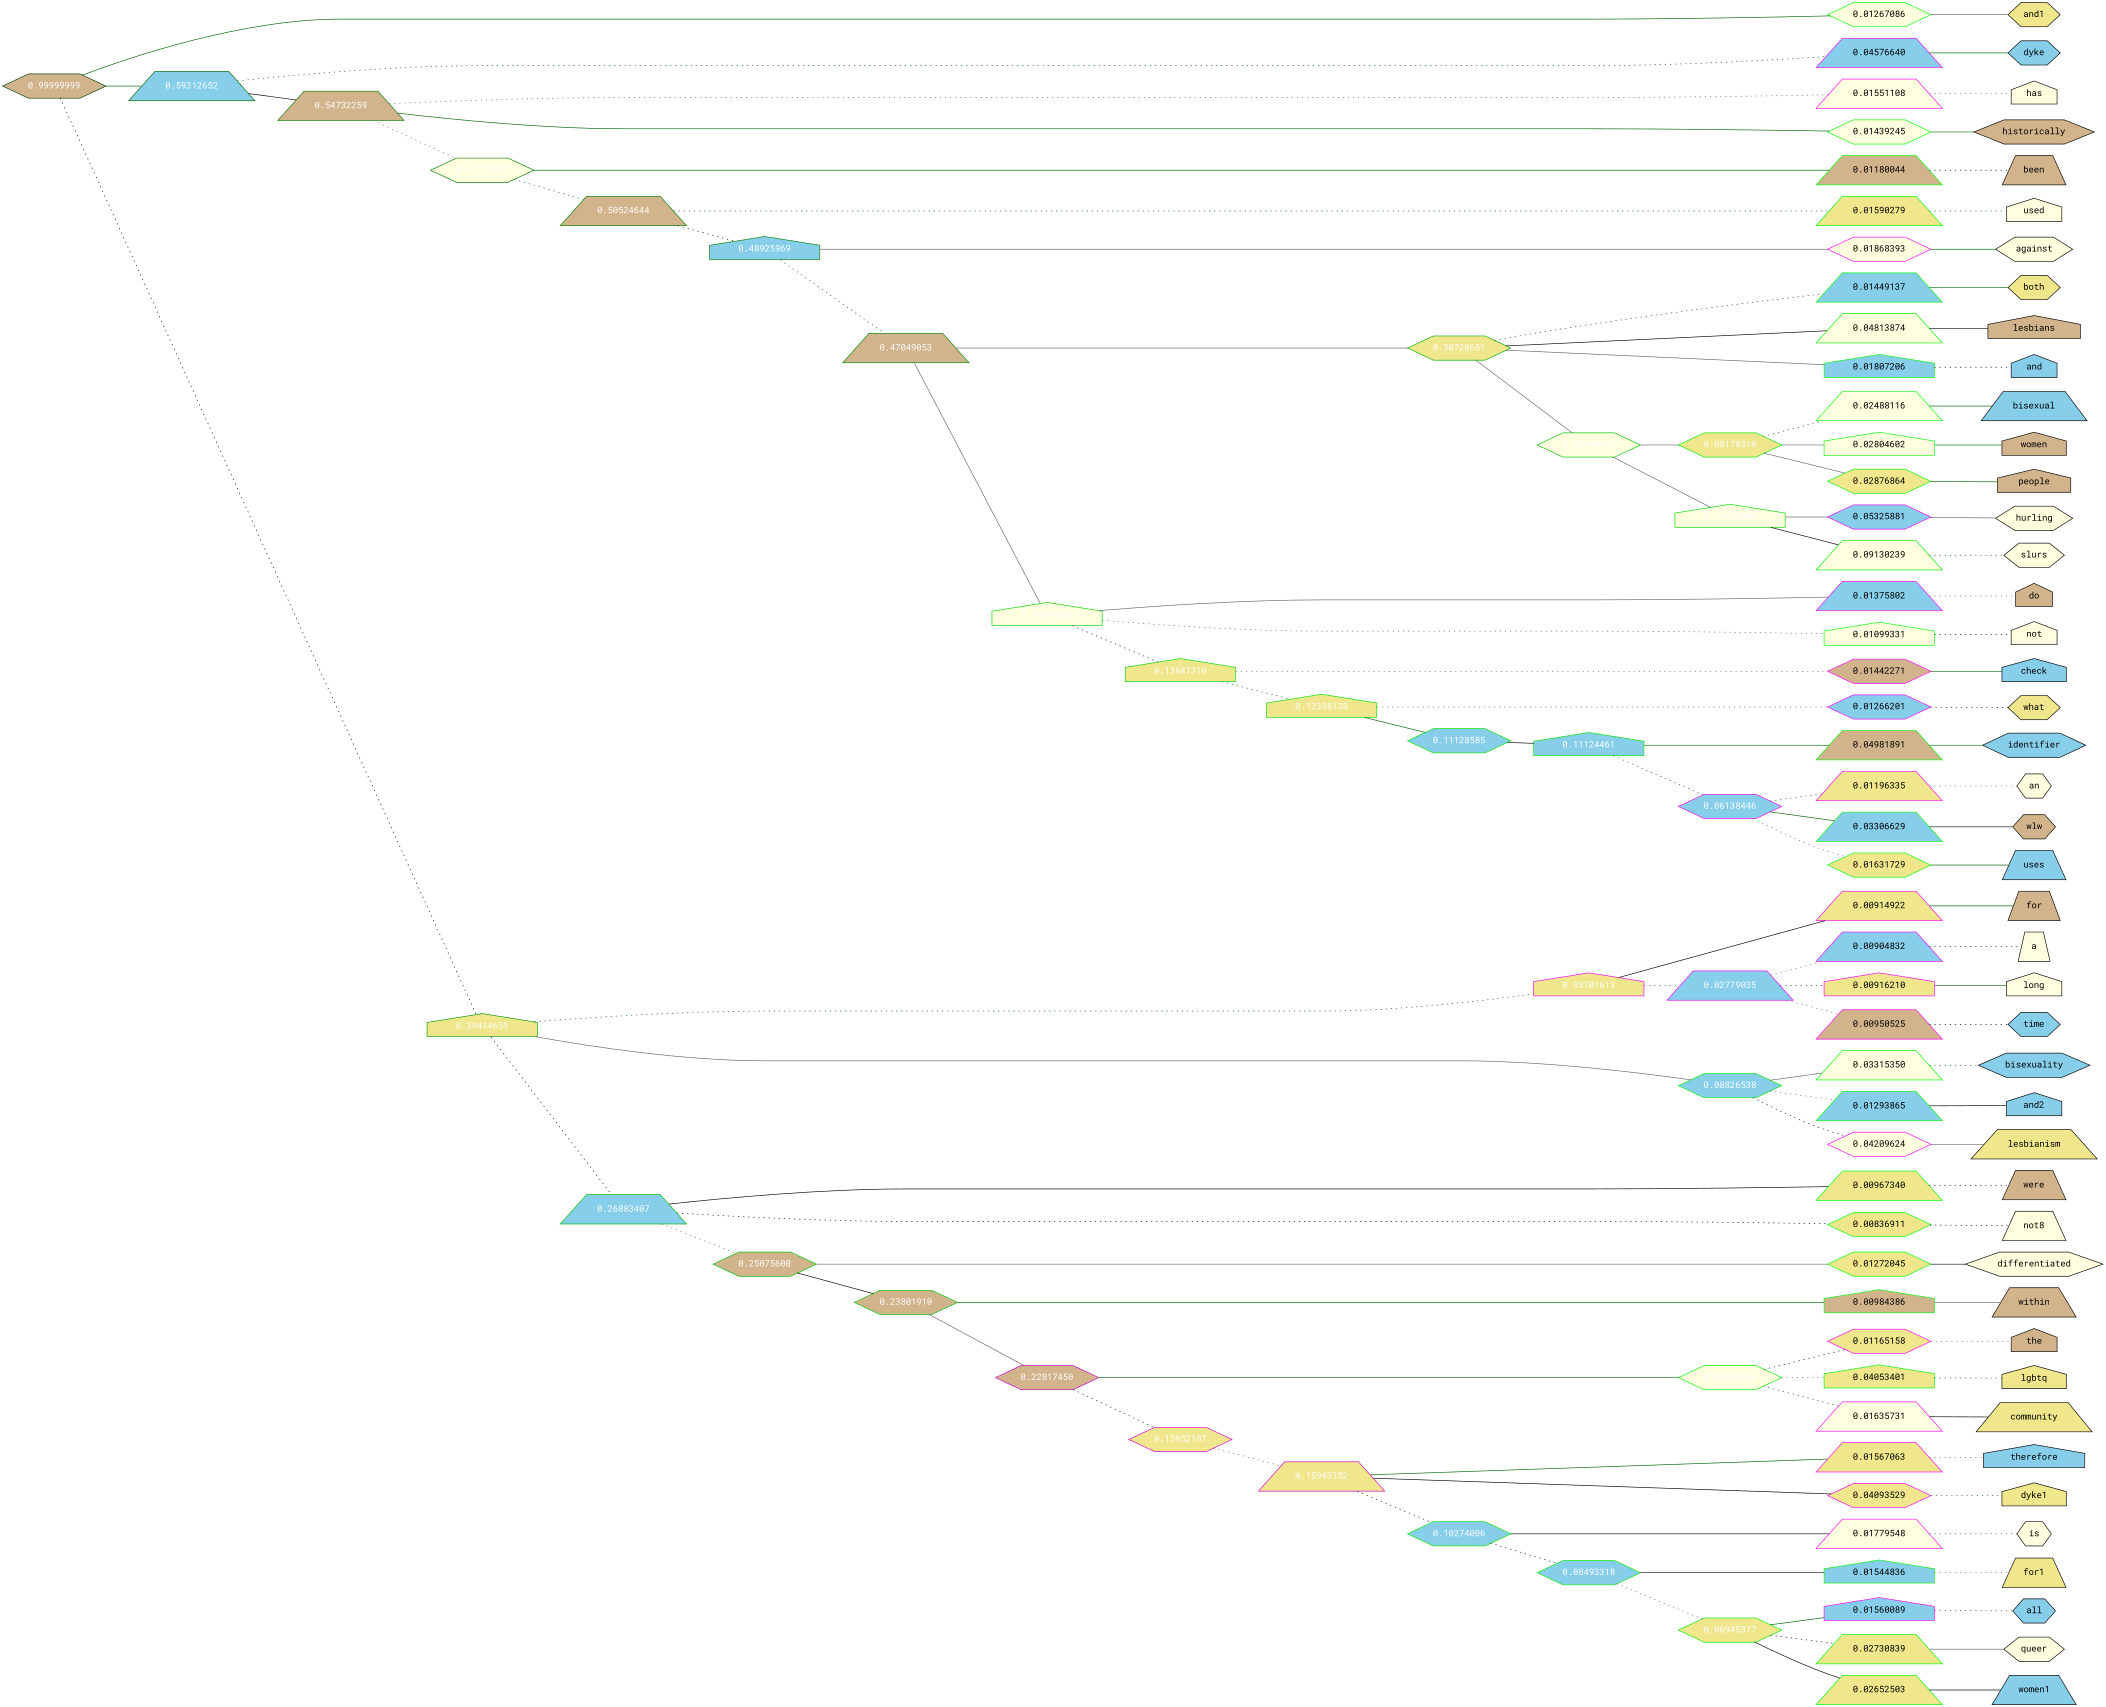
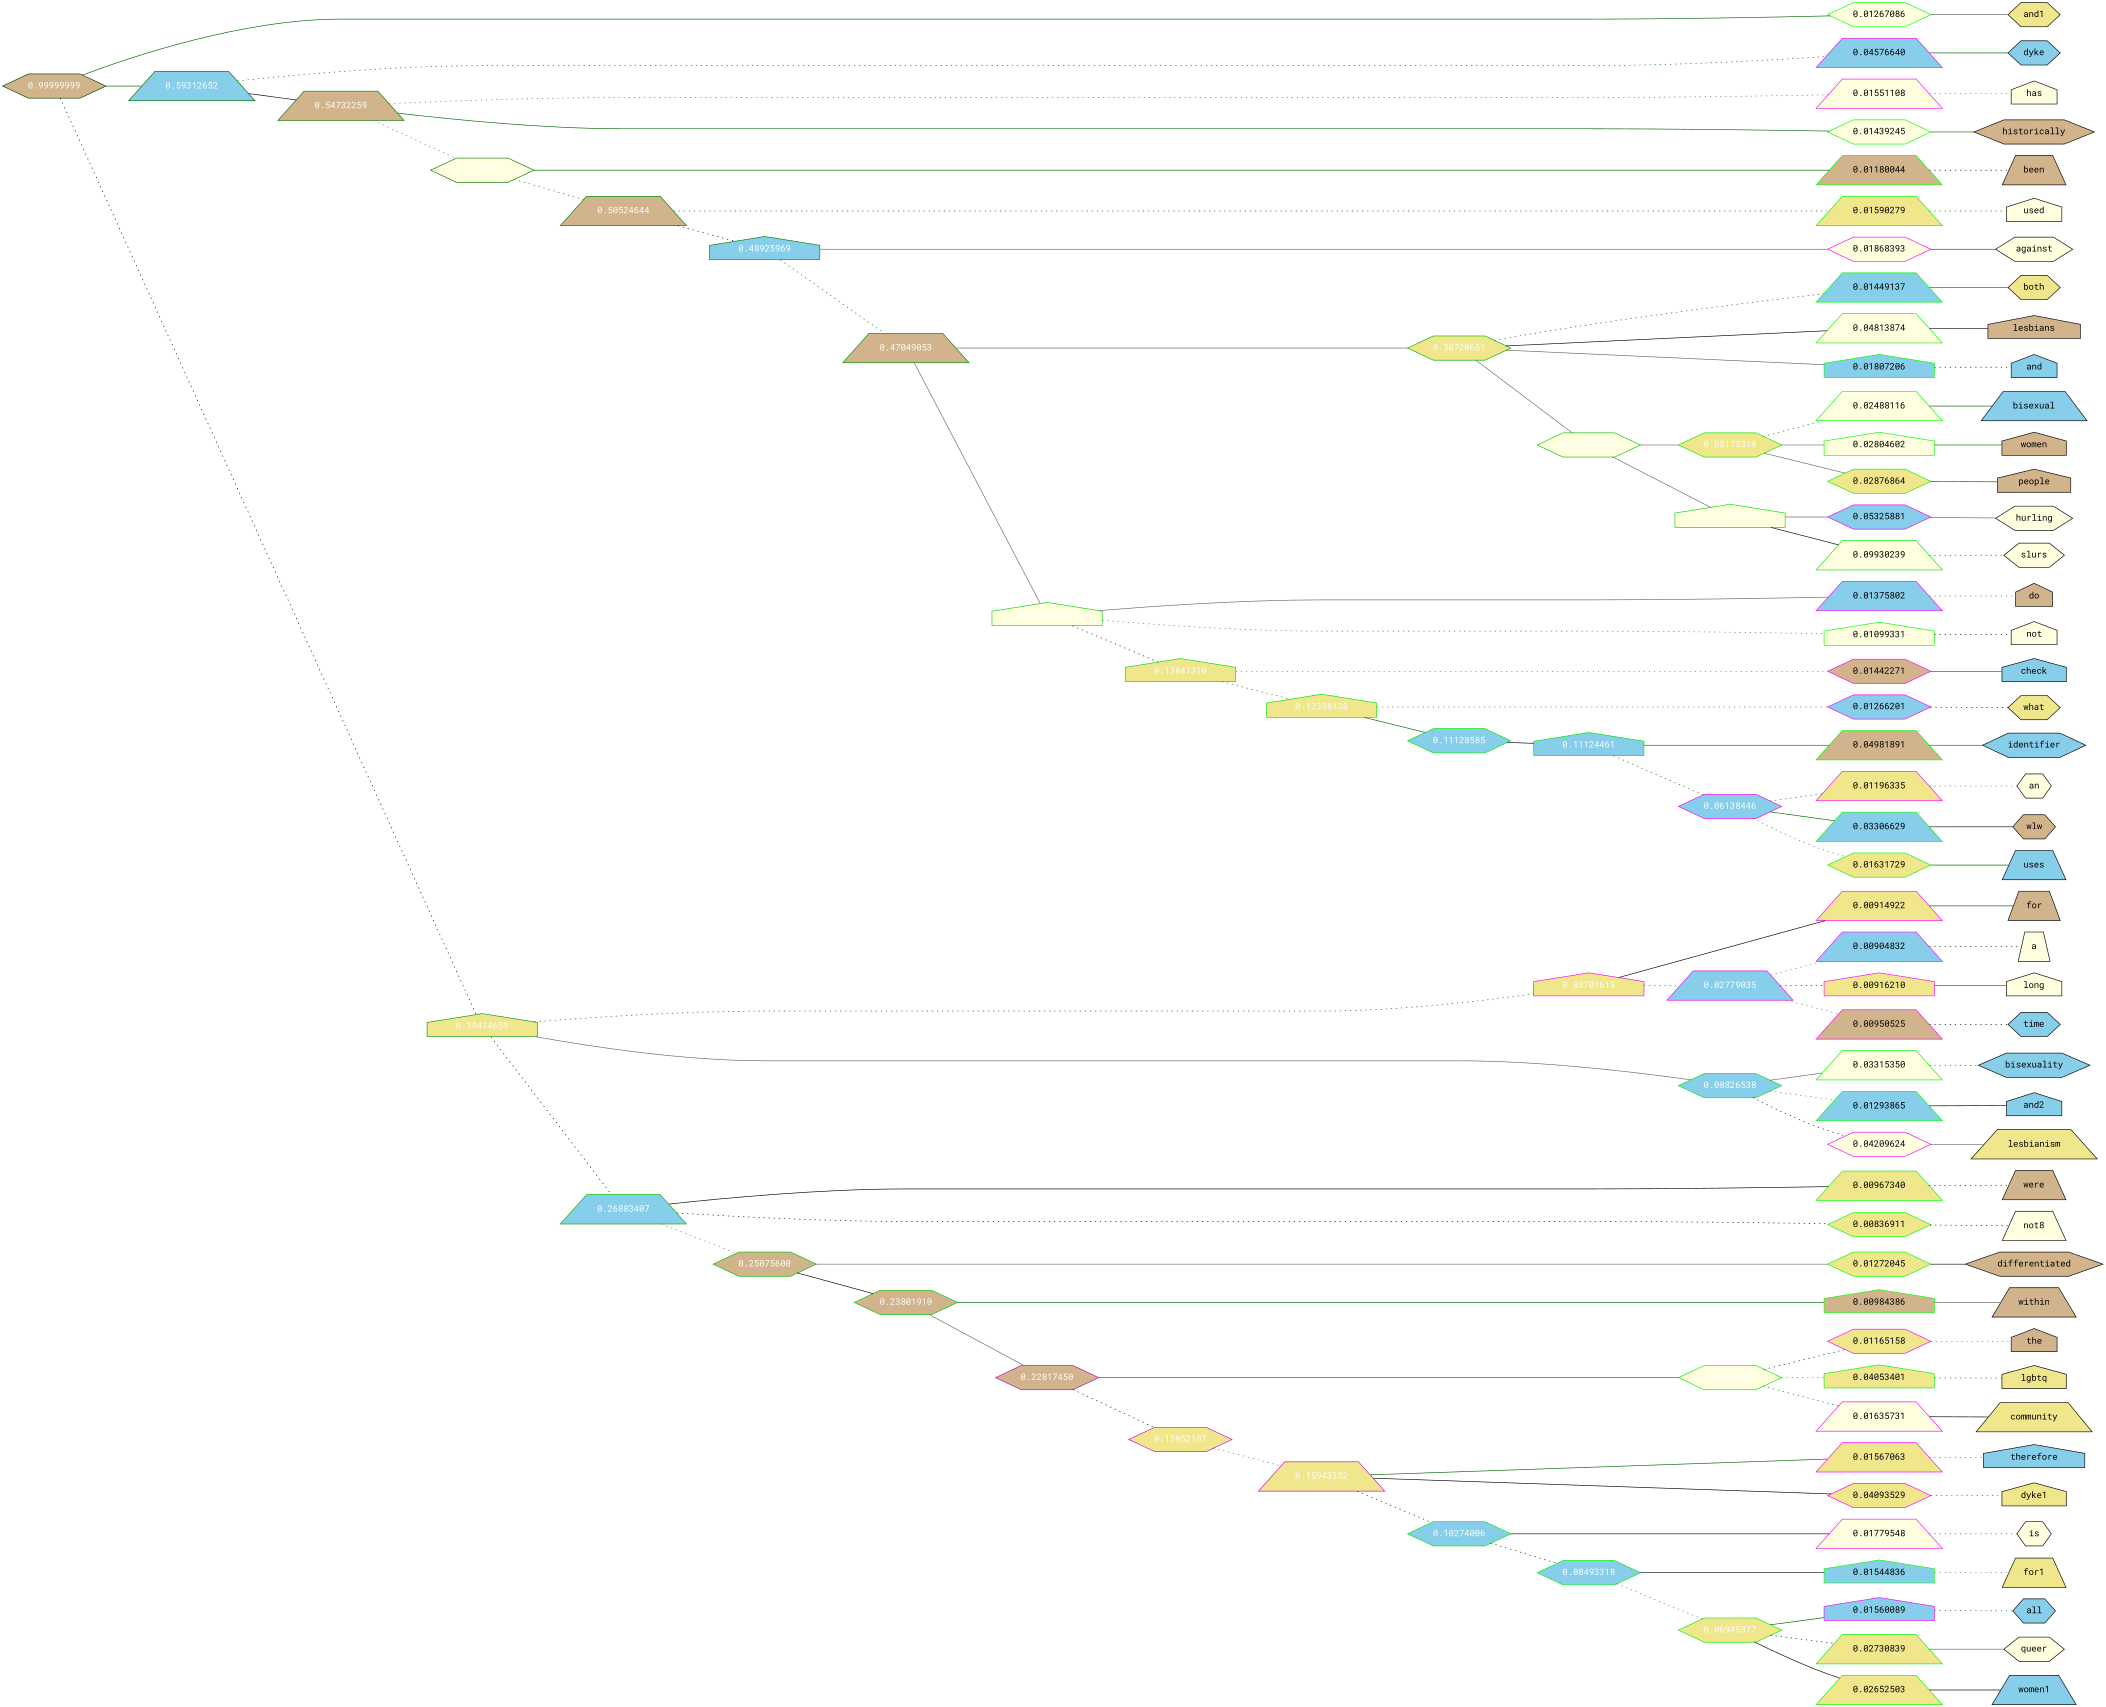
node "0.09130239": label "0.09130239" -> "0.09930239"
node "differentiated": fillcolor lightyellow -> tan
